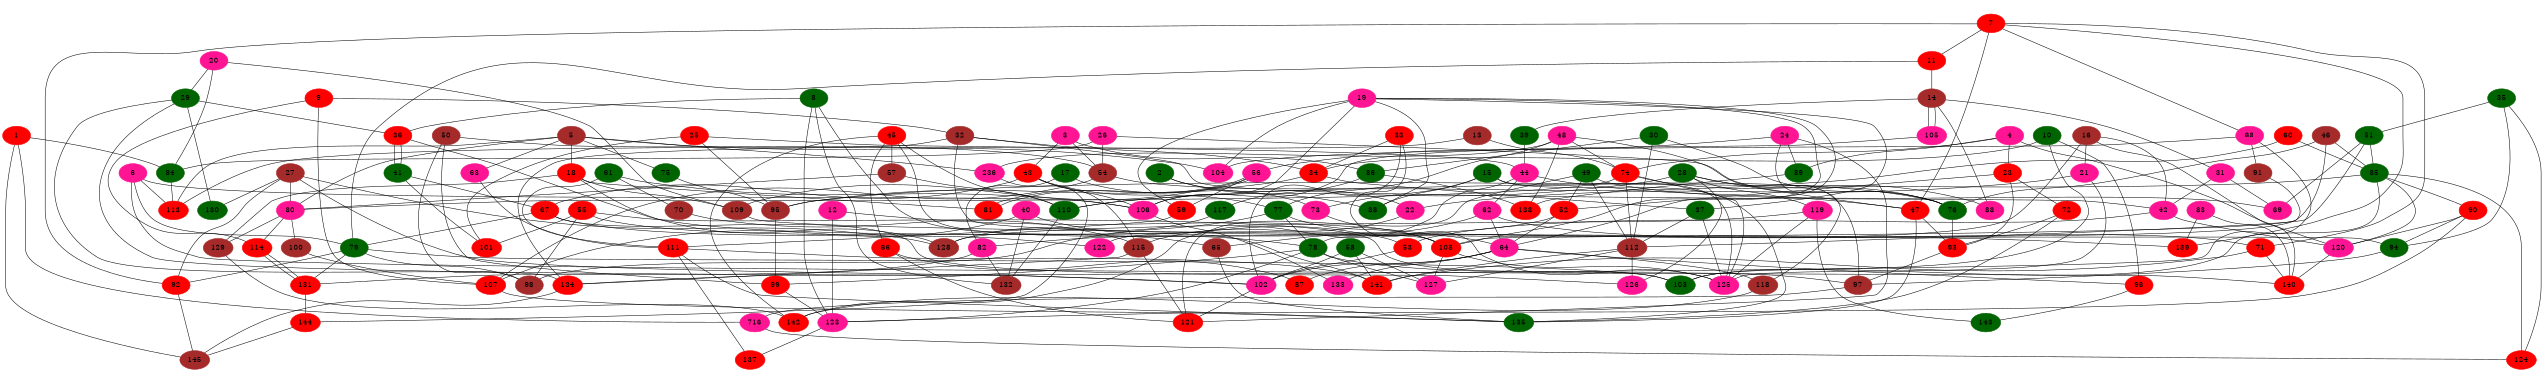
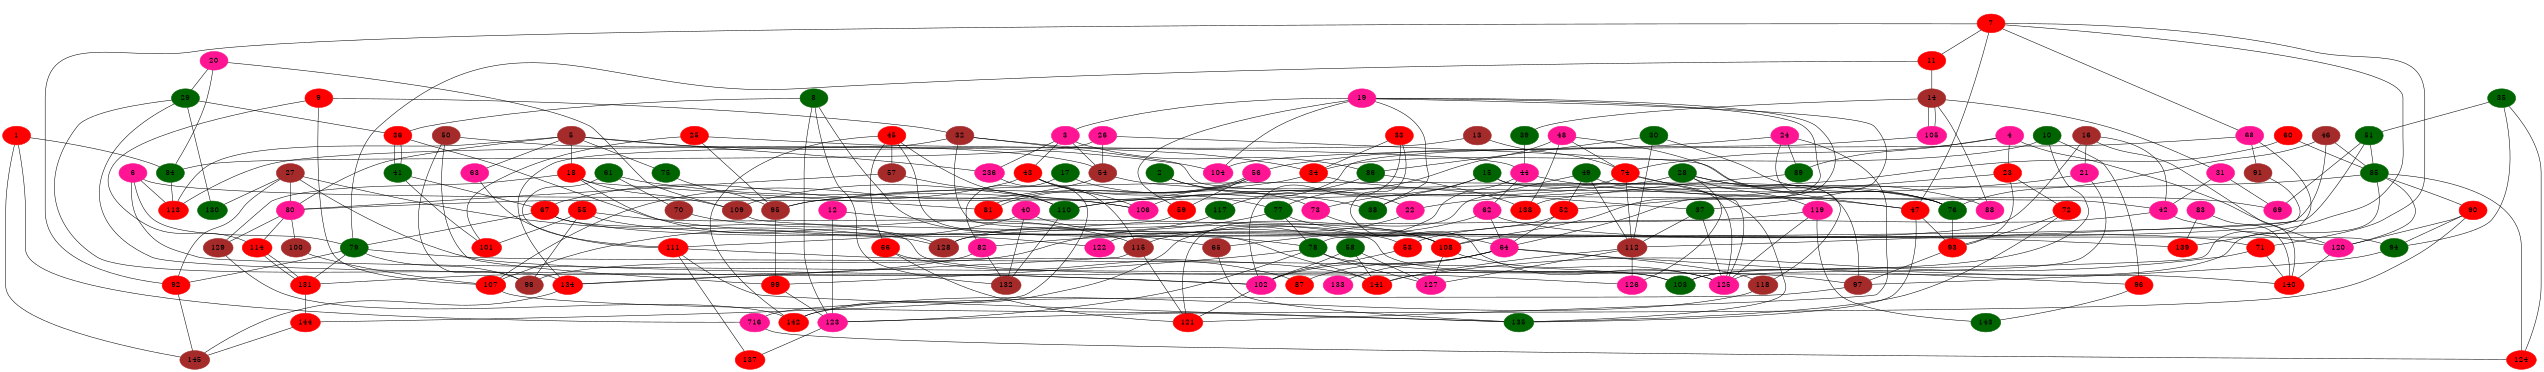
edge "48" -- "236": now "3" -- "236"
edge "19" -- "106": now "19" -- "3"
edge "106" -- "133": removed
